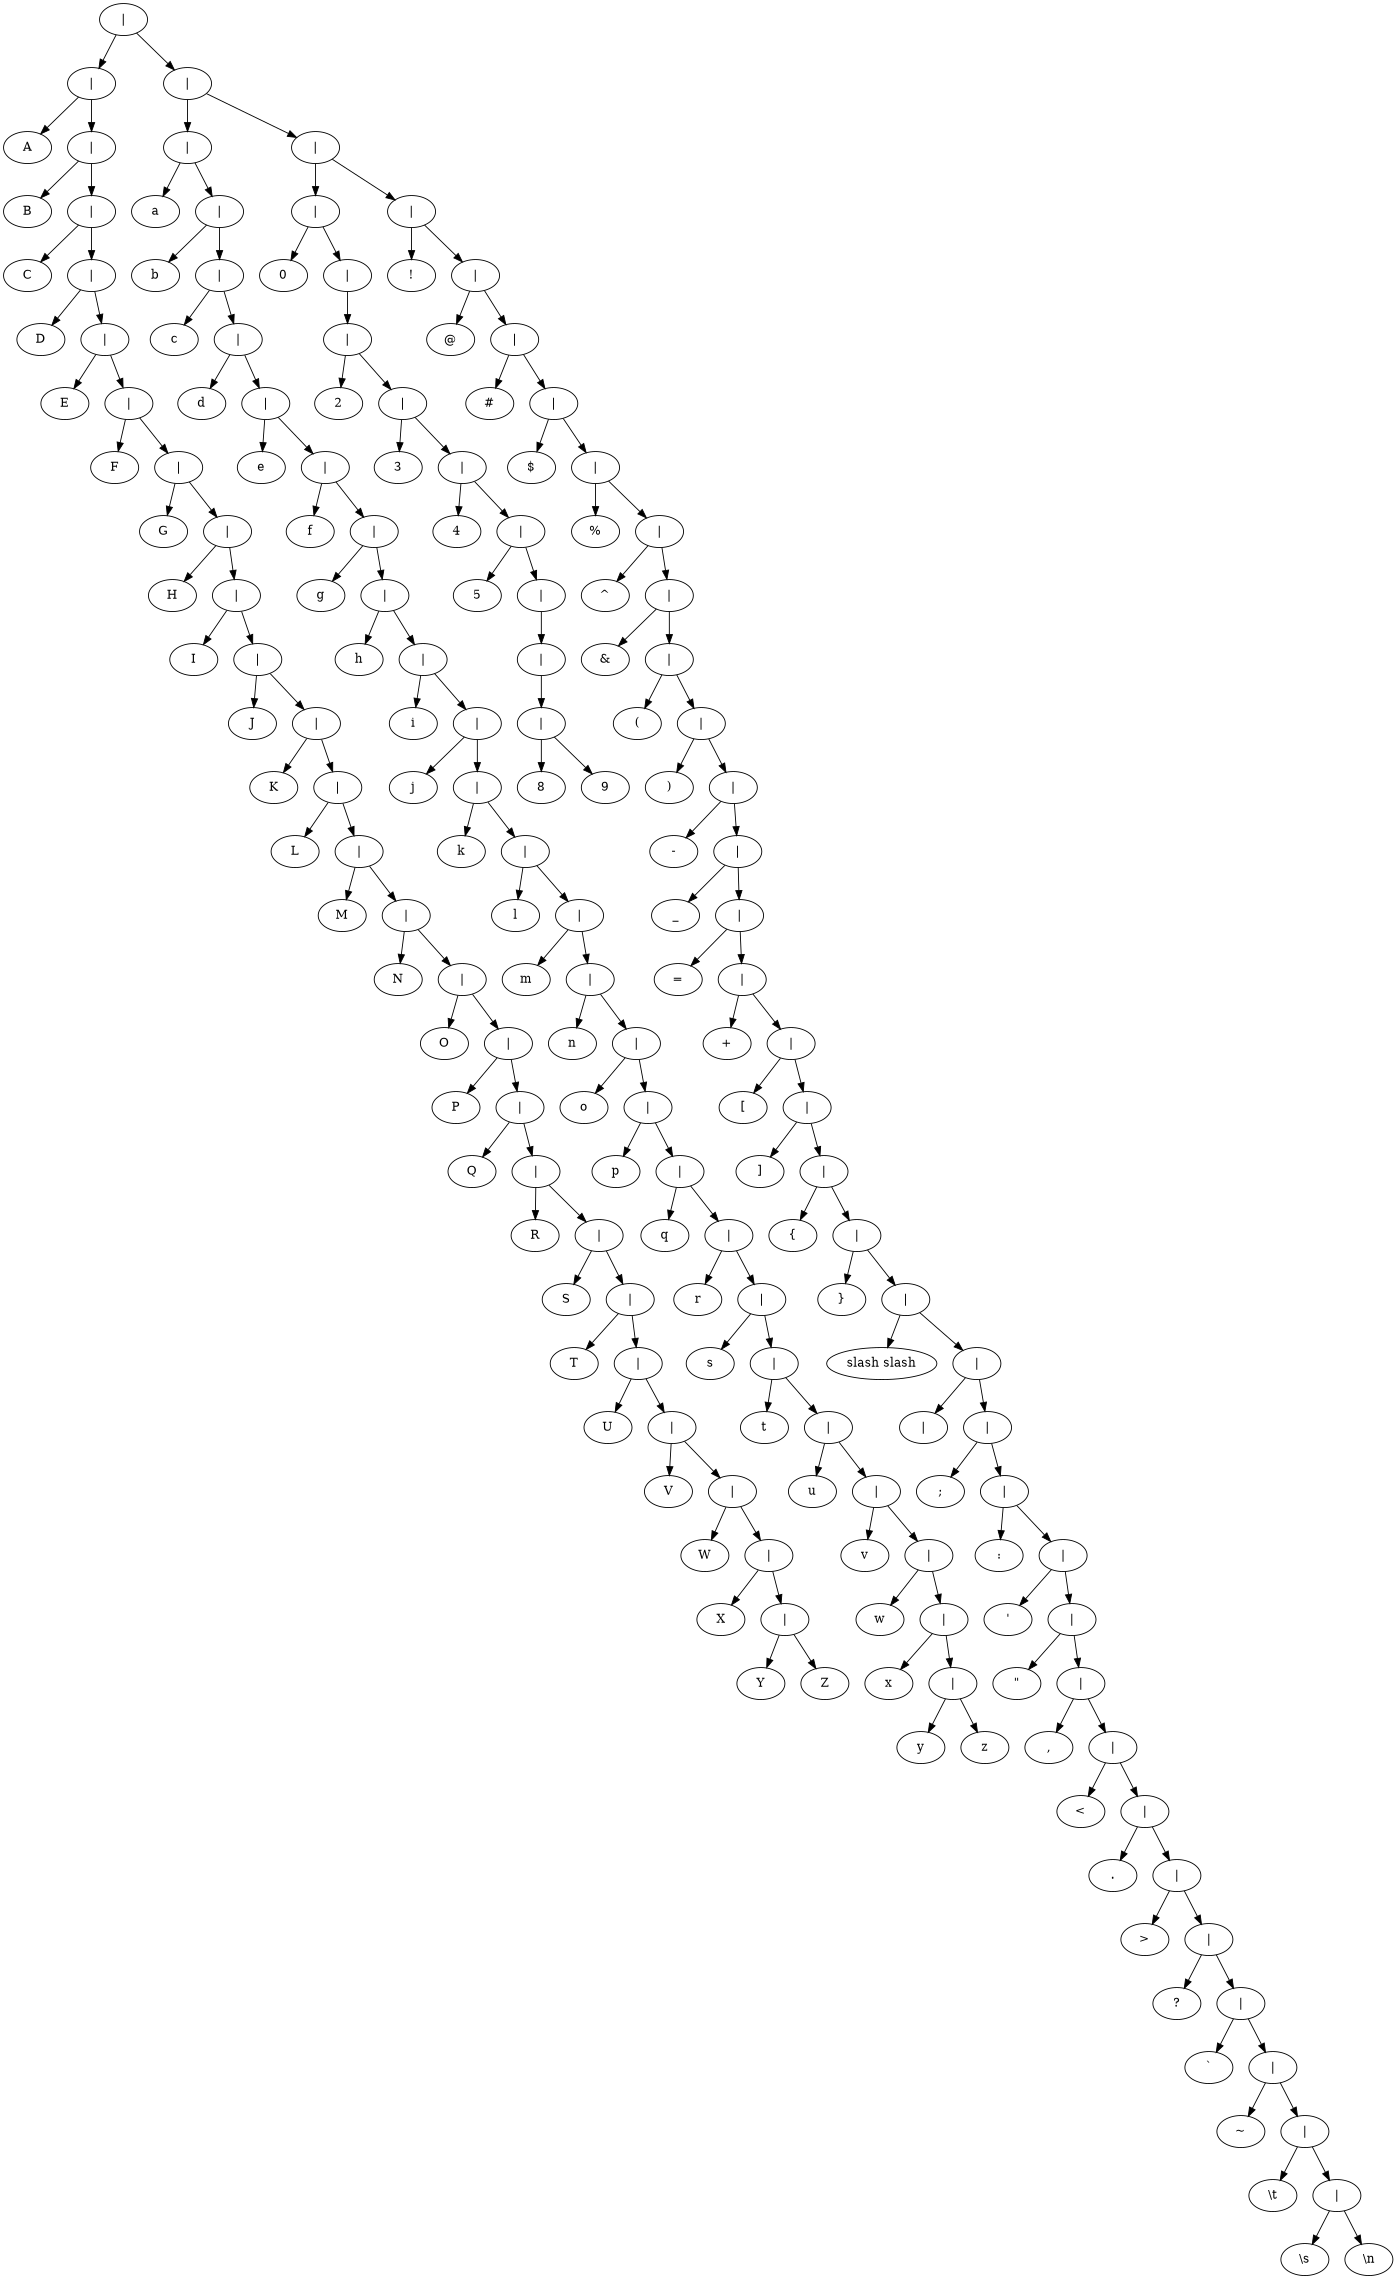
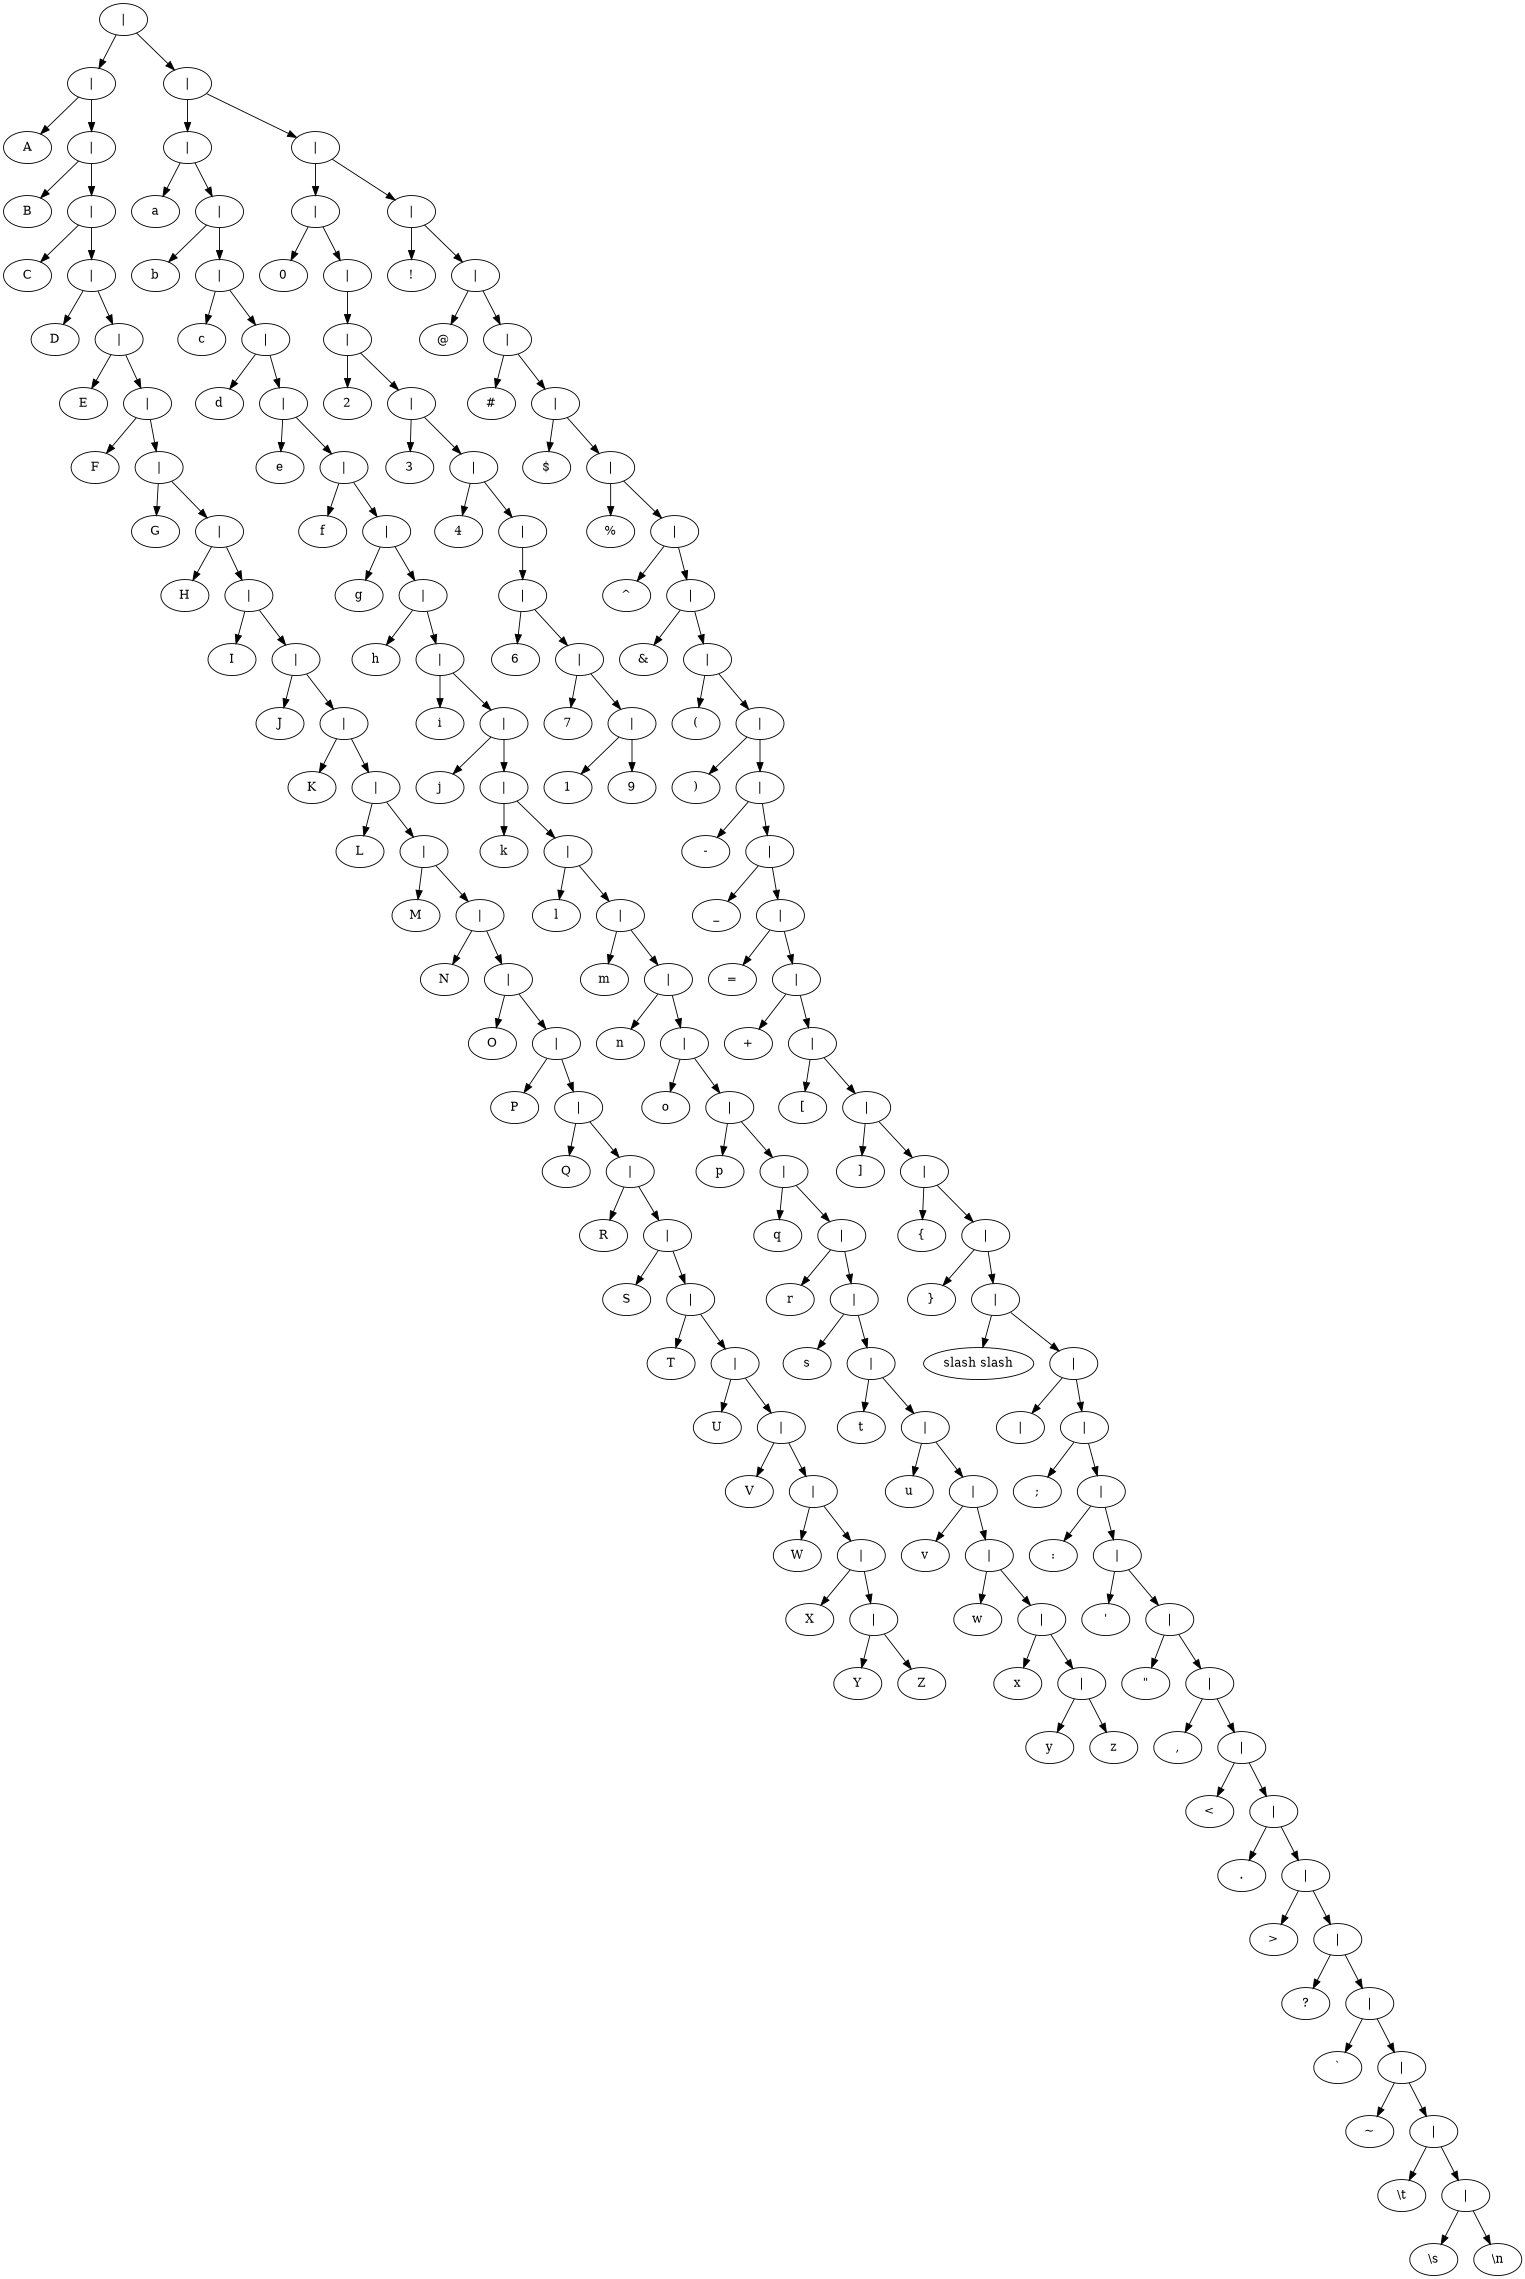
node "5": removed
node "6": added
node "7": added
node "8": label "8" -> "1"
